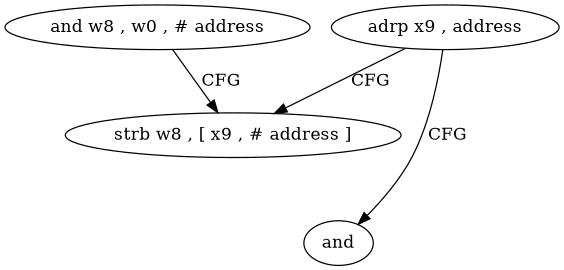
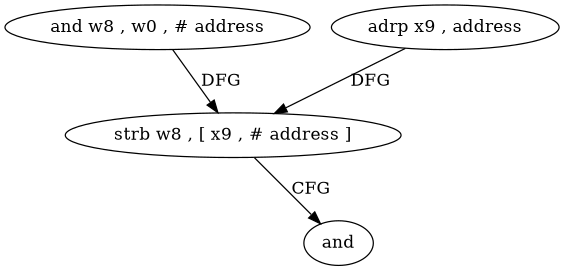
edge "and w8 , w0 , # address" -> "strb w8 , [ x9 , # address ]": label "CFG" -> "DFG"
edge "adrp x9 , address" -> "strb w8 , [ x9 , # address ]": label "CFG" -> "DFG"
edge "adrp x9 , address" -> "and": now "strb w8 , [ x9 , # address ]" -> "and"
